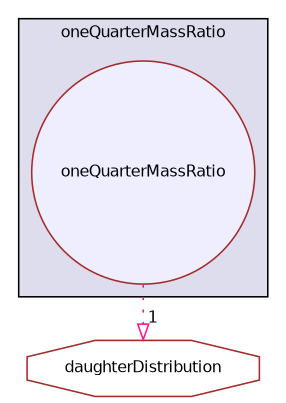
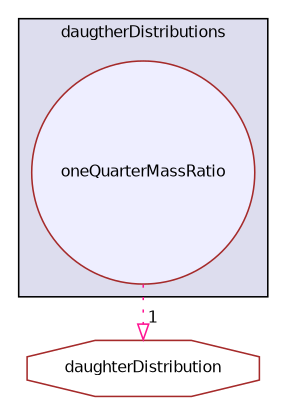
cluster "oneQuarterMassRatio": label "oneQuarterMassRatio" -> "daugtherDistributions"
